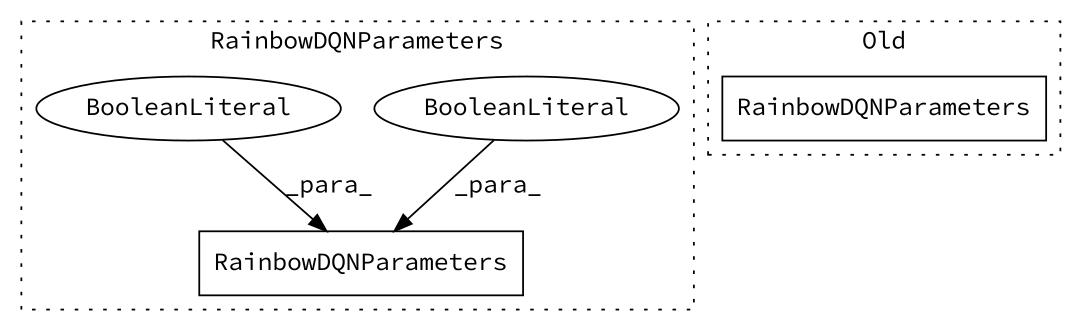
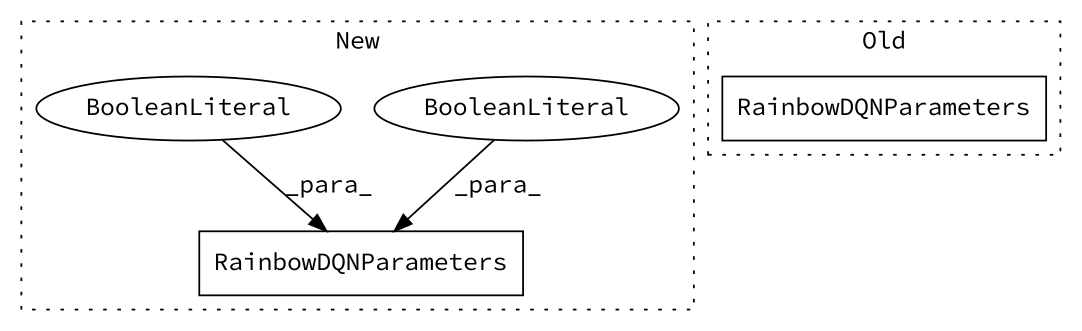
cluster "RainbowDQNParameters": label "RainbowDQNParameters" -> "New"
